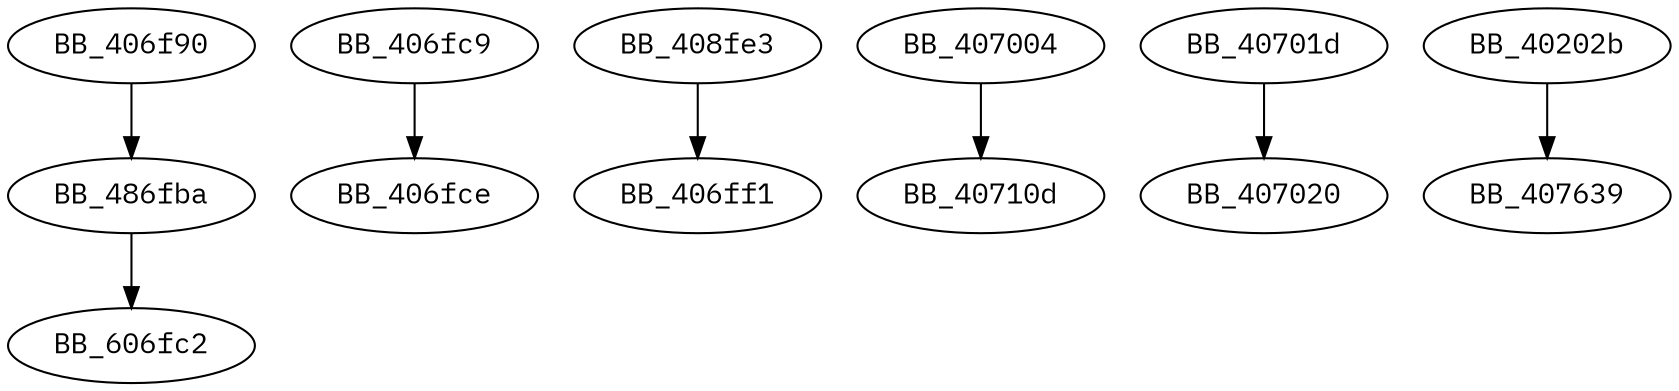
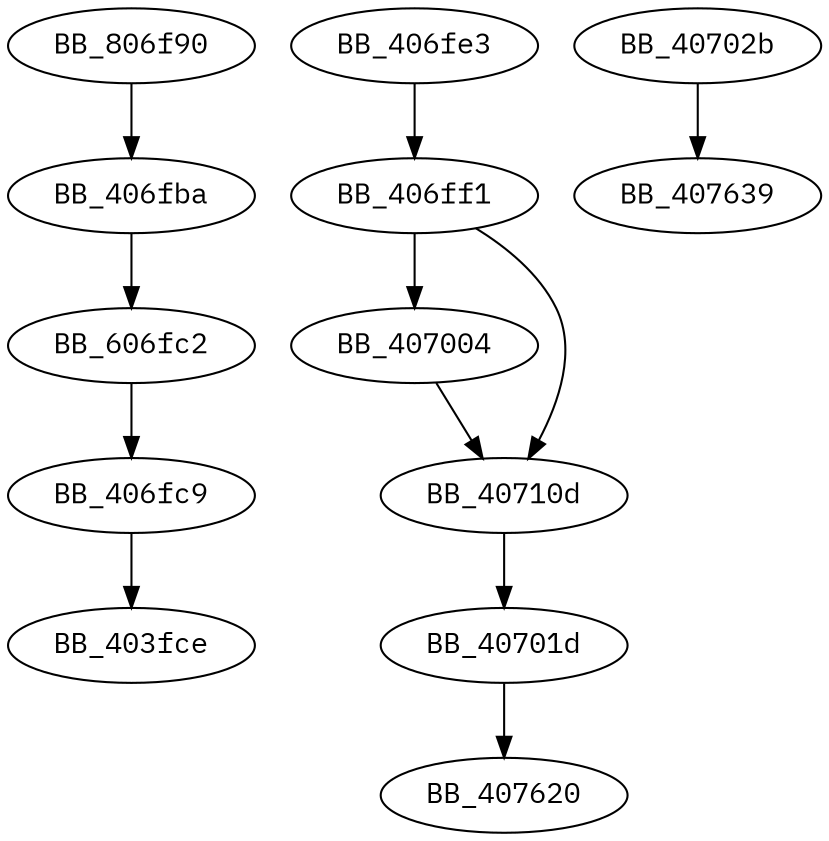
node "BB_406f90": label "BB_406f90" -> "BB_806f90"
node "BB_408fe3": label "BB_408fe3" -> "BB_406fe3"
node "BB_40202b": label "BB_40202b" -> "BB_40702b"
node "BB_486fba": label "BB_486fba" -> "BB_406fba"
node "BB_406fce": label "BB_406fce" -> "BB_403fce"
node "BB_407020": label "BB_407020" -> "BB_407620"
edge "BB_406ff1" -> "BB_407004": added
edge "BB_406ff1" -> "BB_40710d": added
edge "BB_606fc2" -> "BB_406fc9": added
edge "BB_40710d" -> "BB_40701d": added
